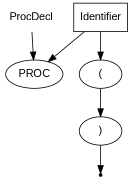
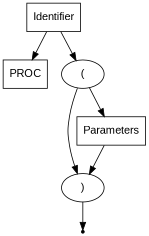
node "ProcDecl": removed
node "PROC": shape ellipse -> box
node "Parameters": added
